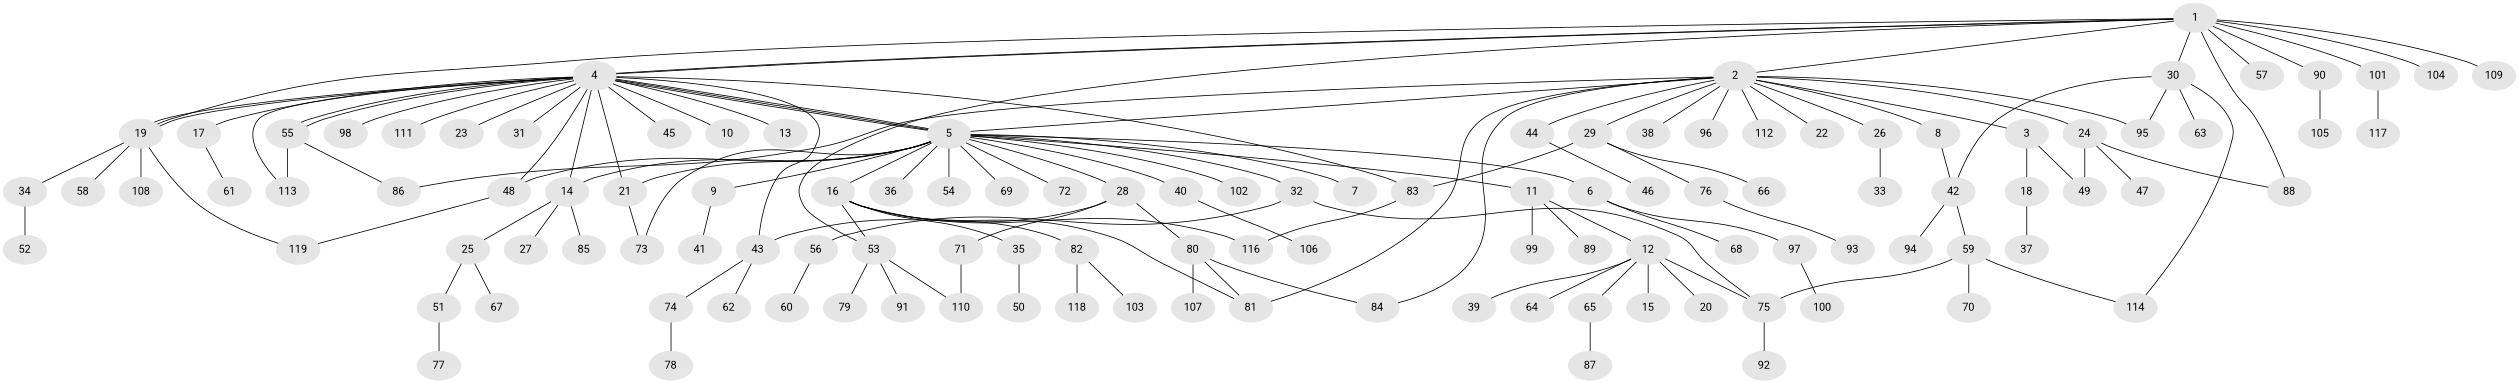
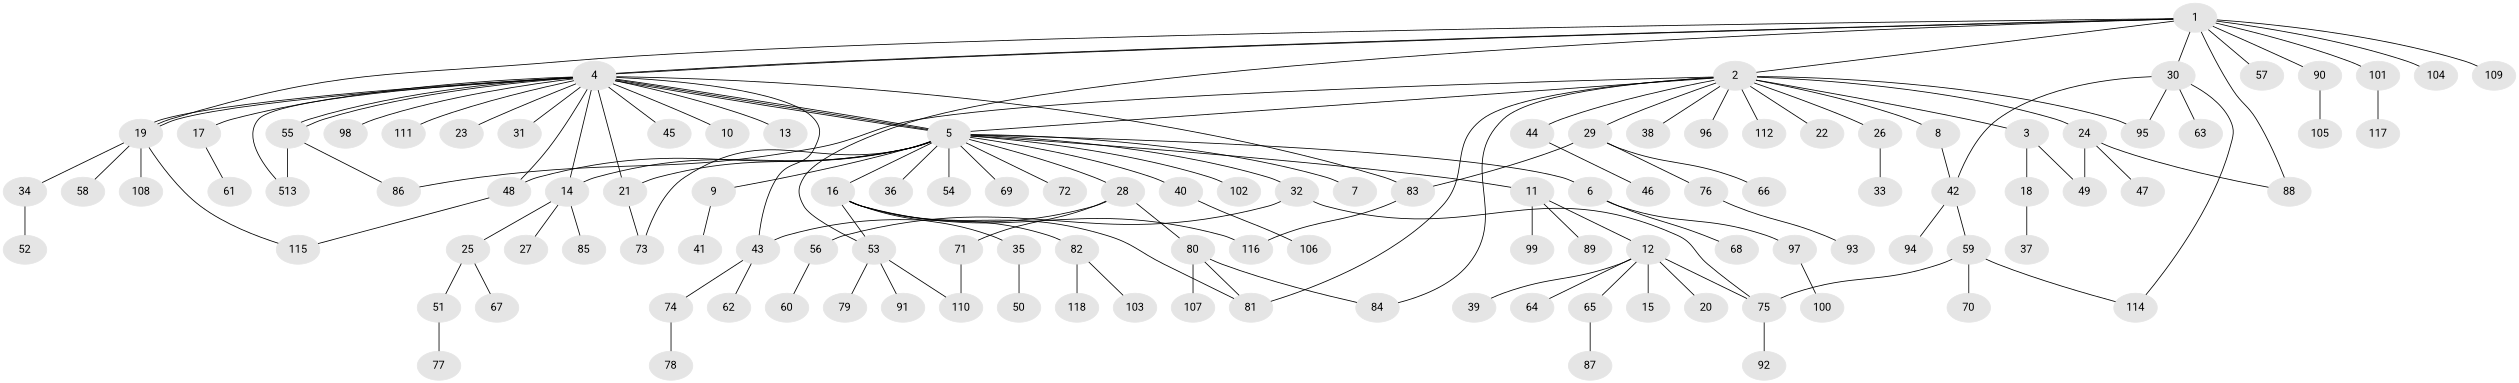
node "113": label "113" -> "513"
node "119": label "119" -> "115"
